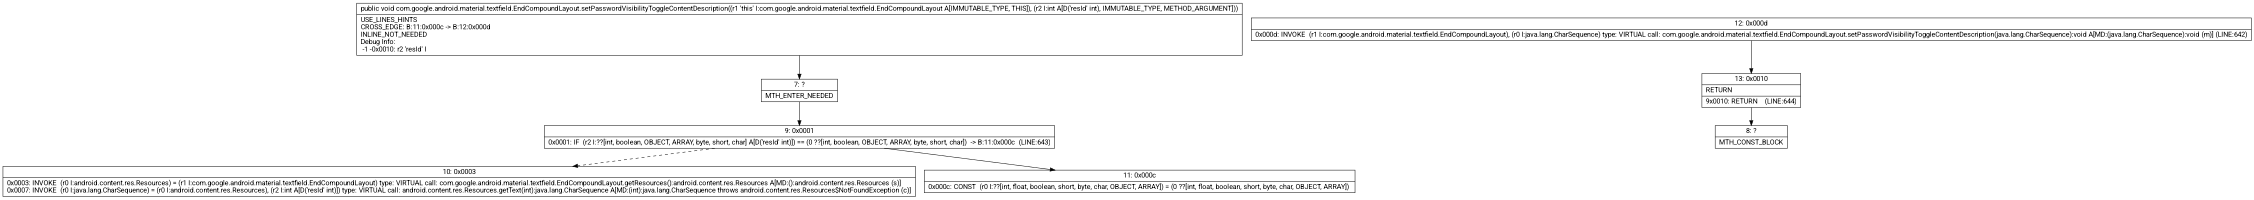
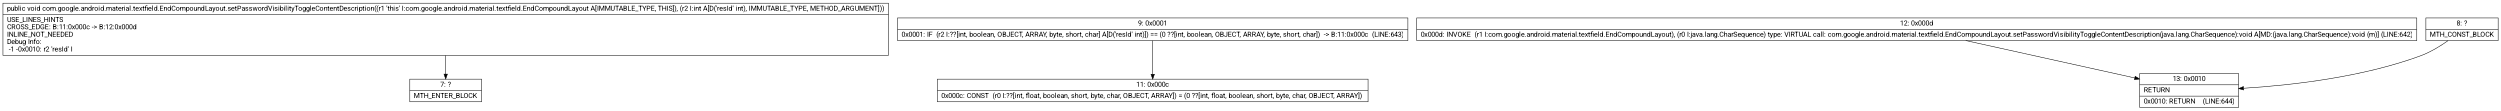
node "7: ?": text "MTH_ENTER_NEEDED" -> "MTH_ENTER_BLOCK"
node "13: 0x0010": text "9x0010: RETURN    (LINE:644)" -> "0x0010: RETURN    (LINE:644)"
edge "7: ?" -> "9: 0x0001": removed
edge "13: 0x0010" -> "8: ?": reversed
node "10: 0x0003": removed
